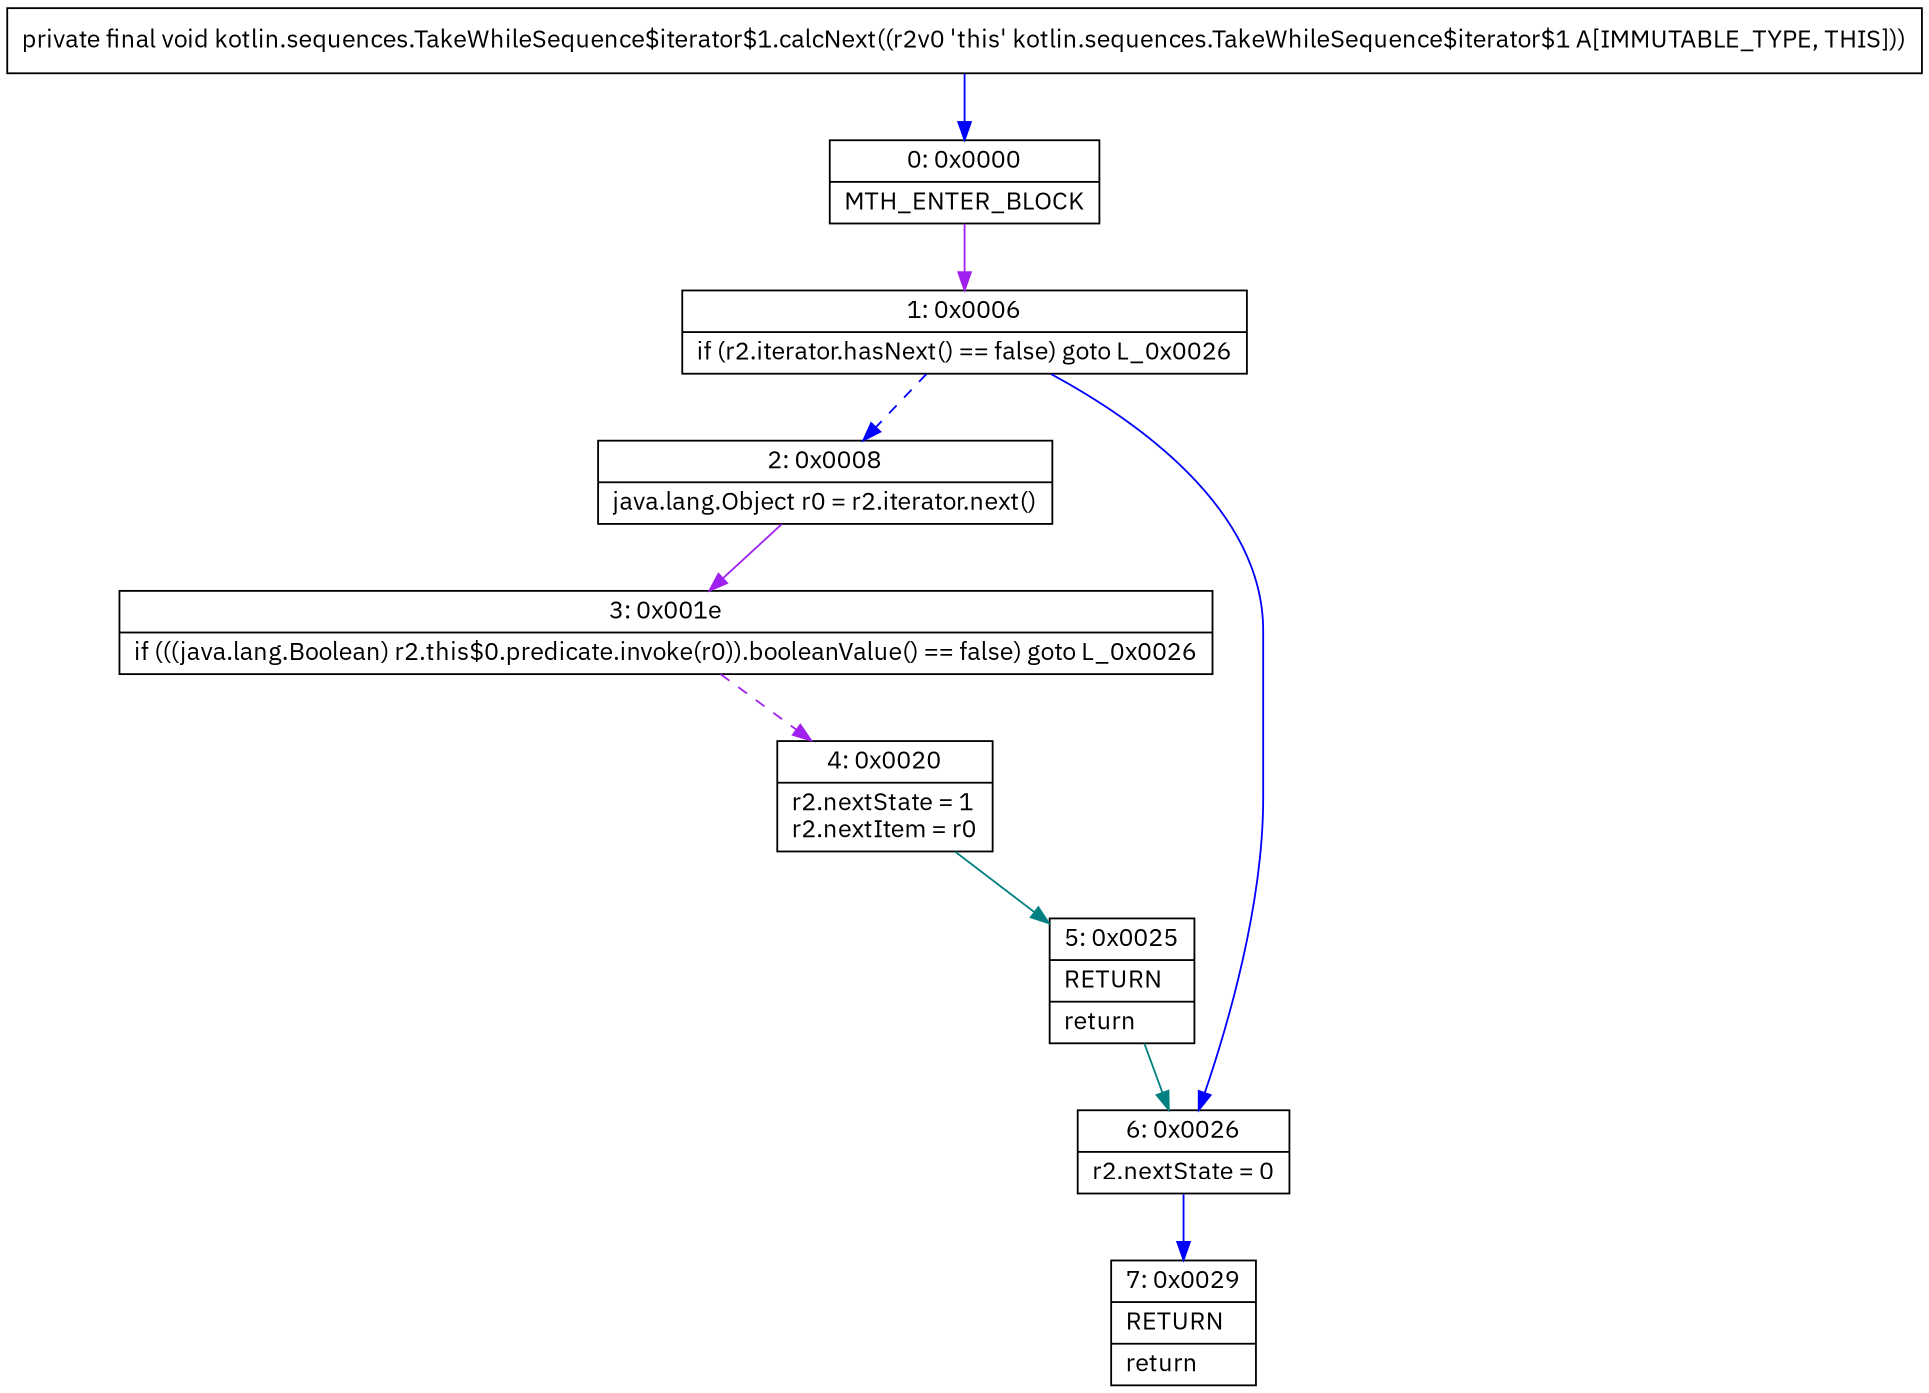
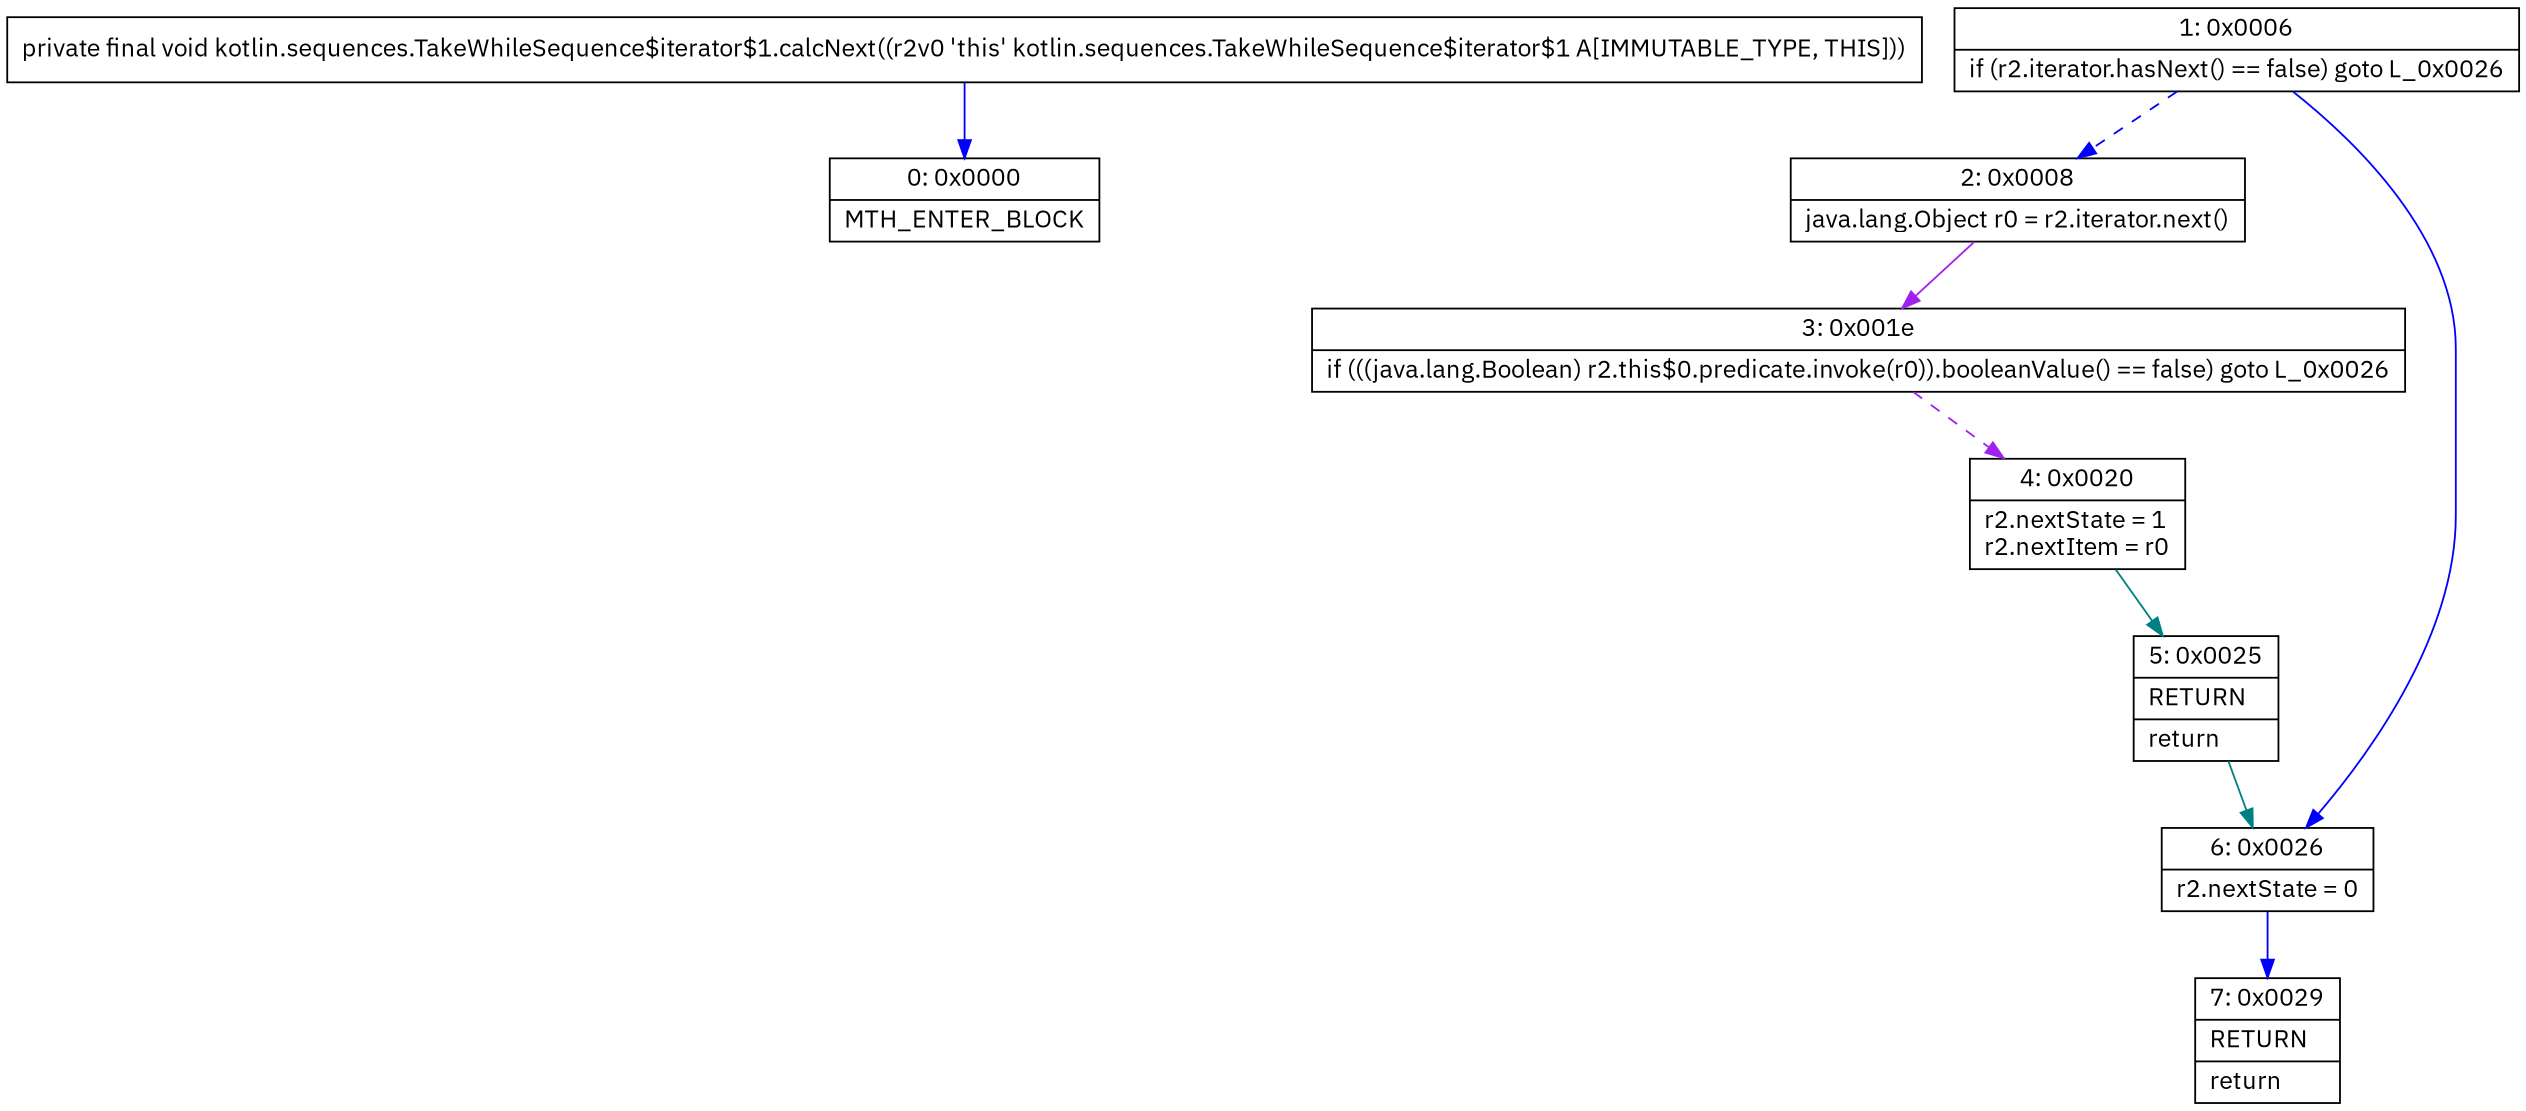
edge "0: 0x0000" -> "1: 0x0006": removed
